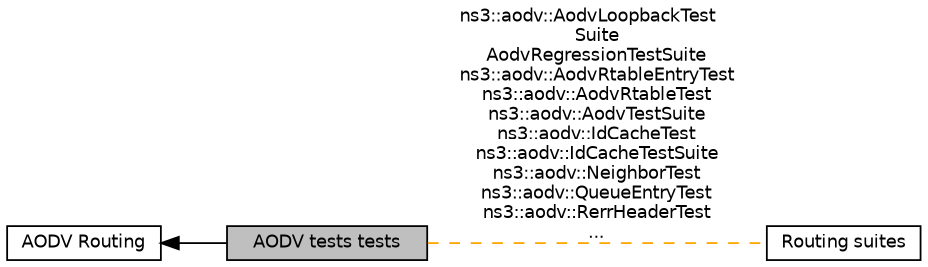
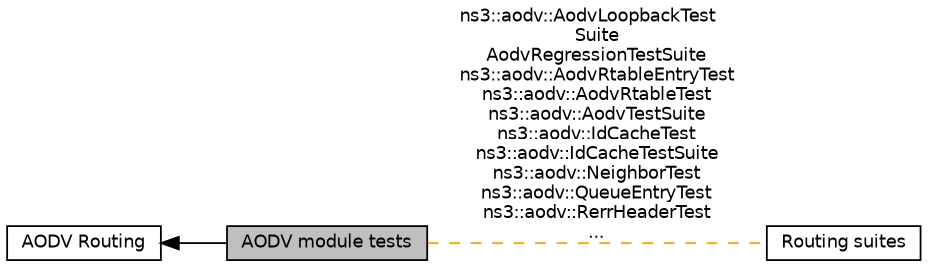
node "AODV tests tests": label "AODV tests tests" -> "AODV module tests"
